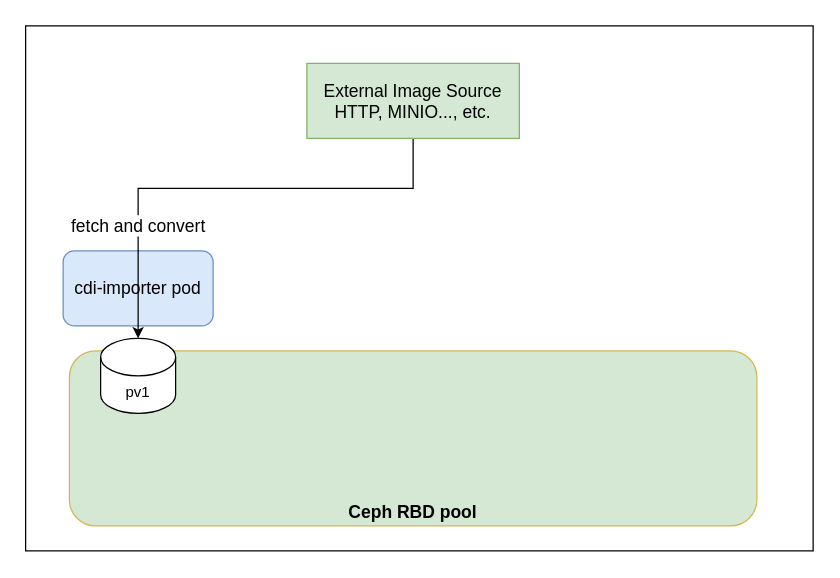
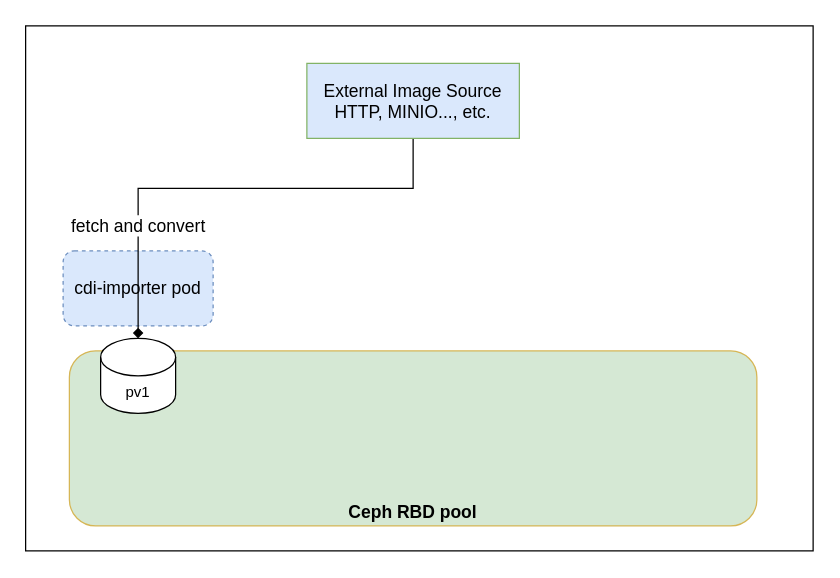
node "External Image Source HTTP, MINIO..., etc.": fillcolor #d5e8d4 -> #dae8fc
node "cdi-importer pod": style solid -> dashed
edge "External Image Source HTTP, MINIO..., etc." -> "pv1": arrowhead classic -> diamond
